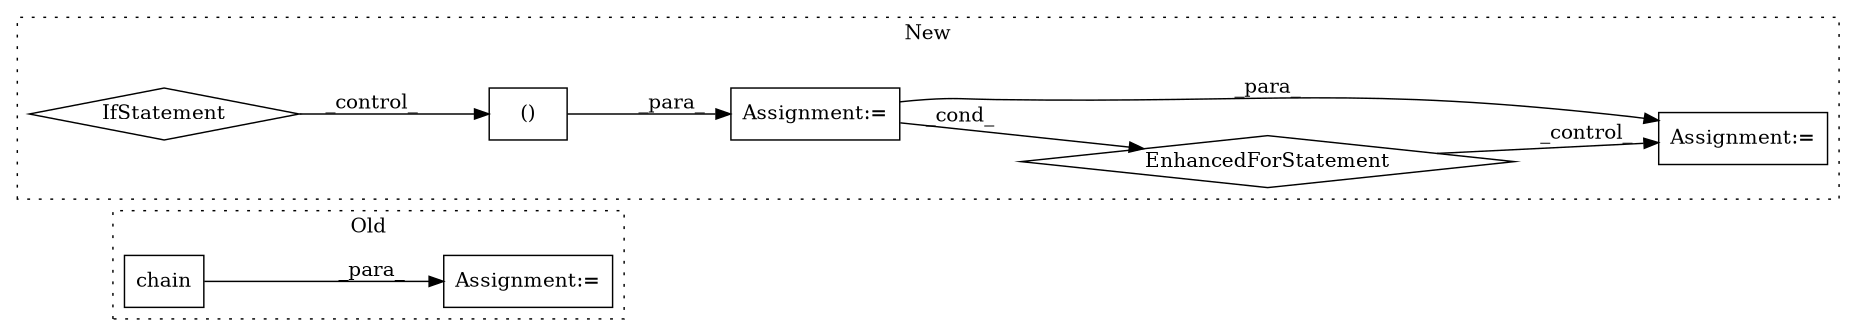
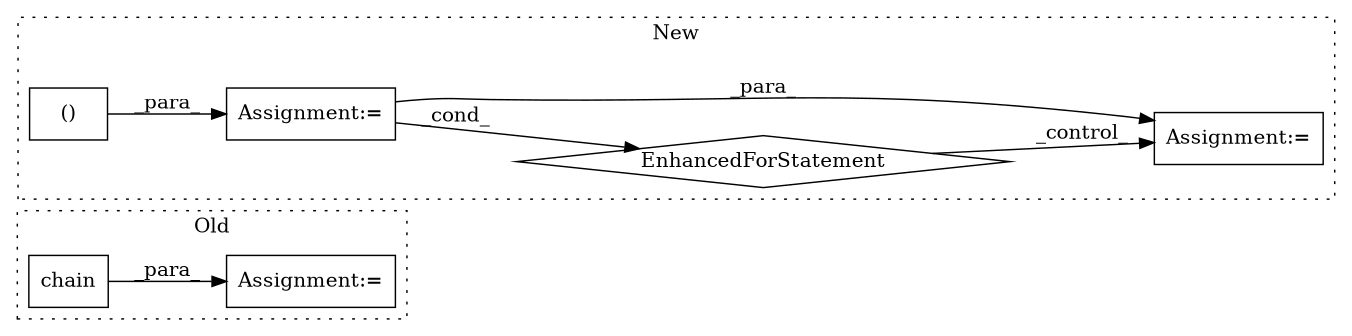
node "IfStatement": removed
